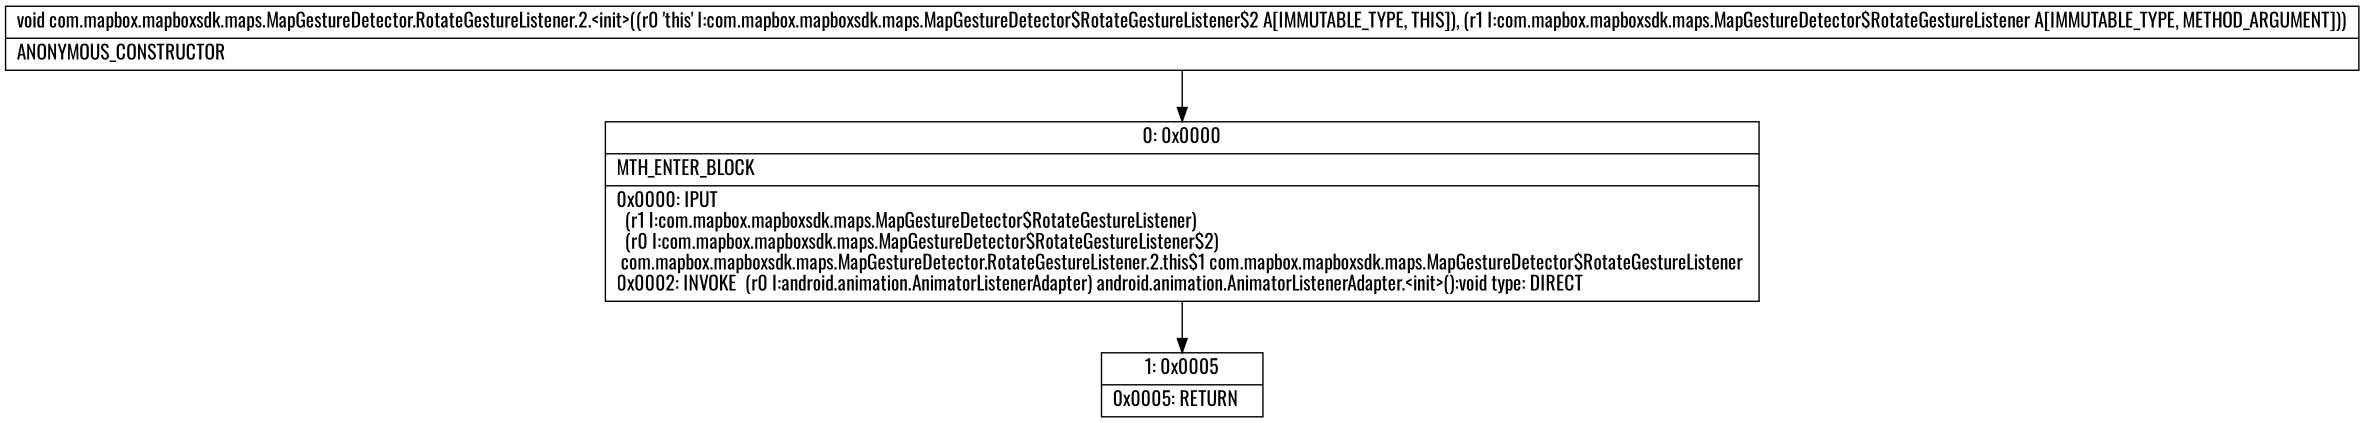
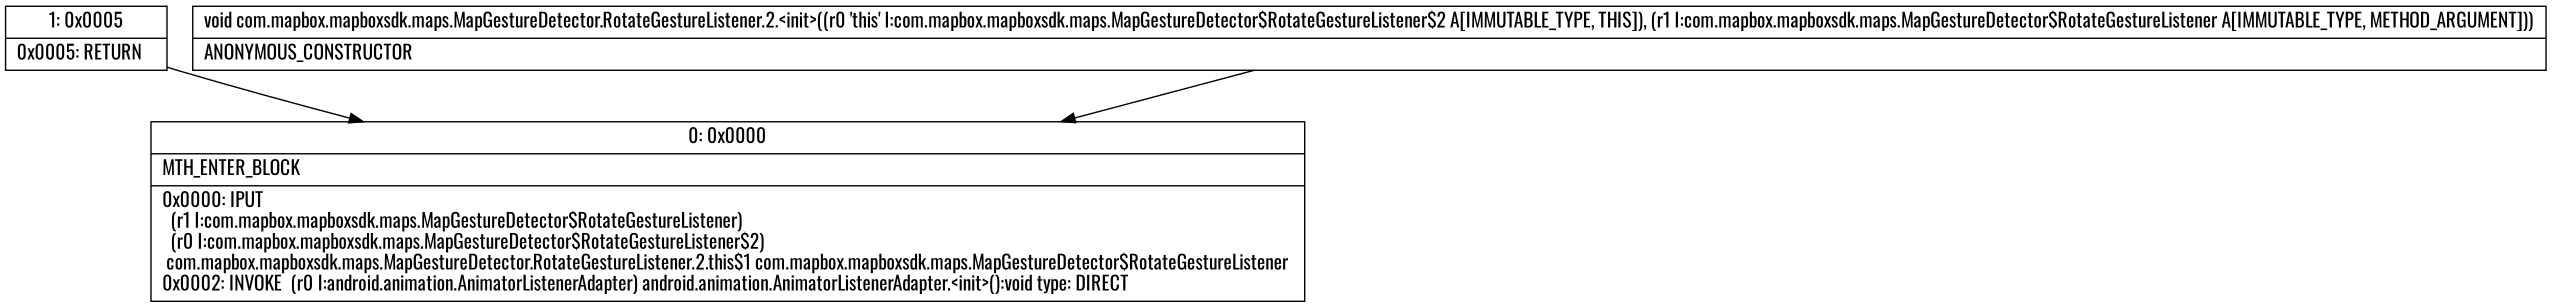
edge "0: 0x0000" -> "1: 0x0005": reversed
